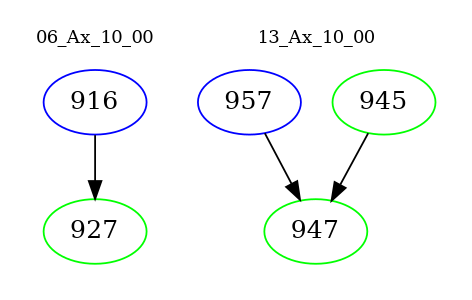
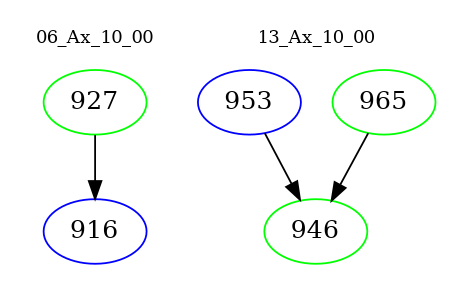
node "957": label "957" -> "953"
node "945": label "945" -> "965"
edge "916" -> "927": reversed
node "947": label "947" -> "946"
